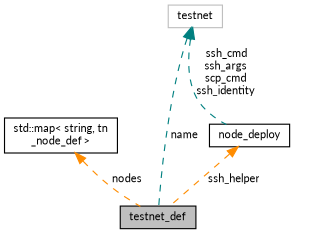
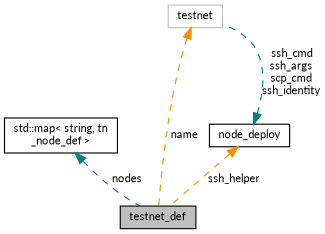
edge "node_deploy" -> "testnet": reversed
edge "testnet_def" -> "testnet": color teal -> darkorange
edge "testnet_def" -> "std::map< string, tn _node_def >": color darkorange -> teal
